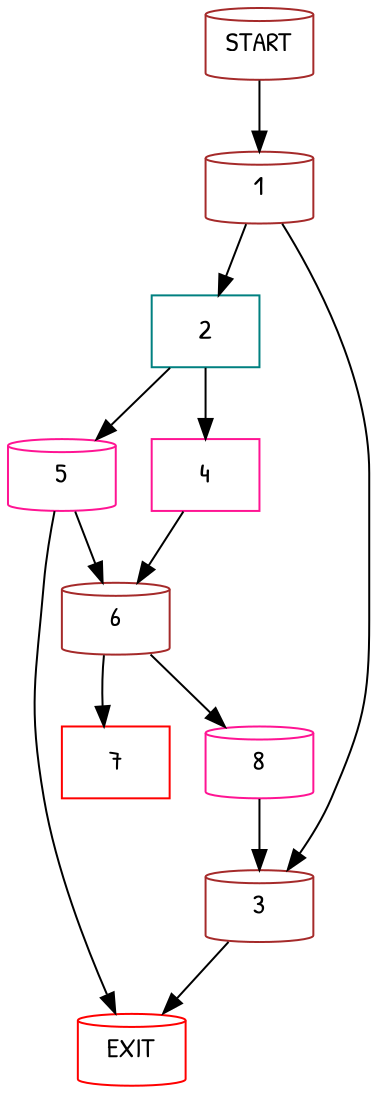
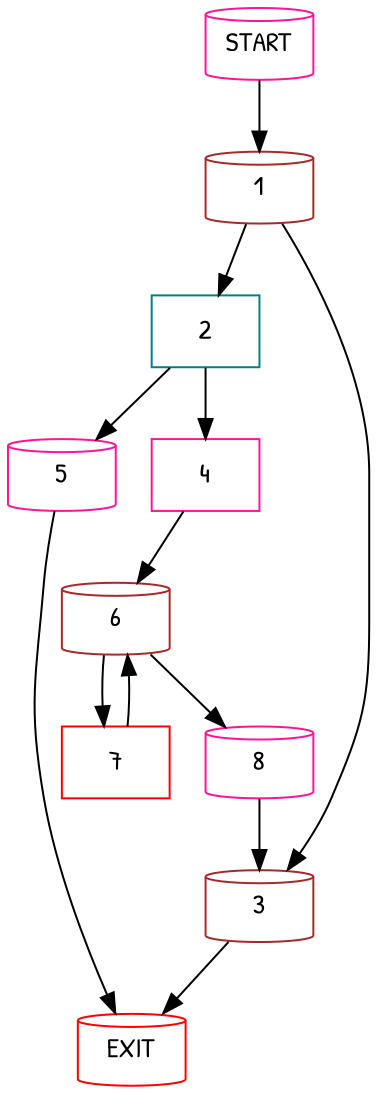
node "START": color brown -> deeppink
edge "5" -> "6": now "7" -> "6"
